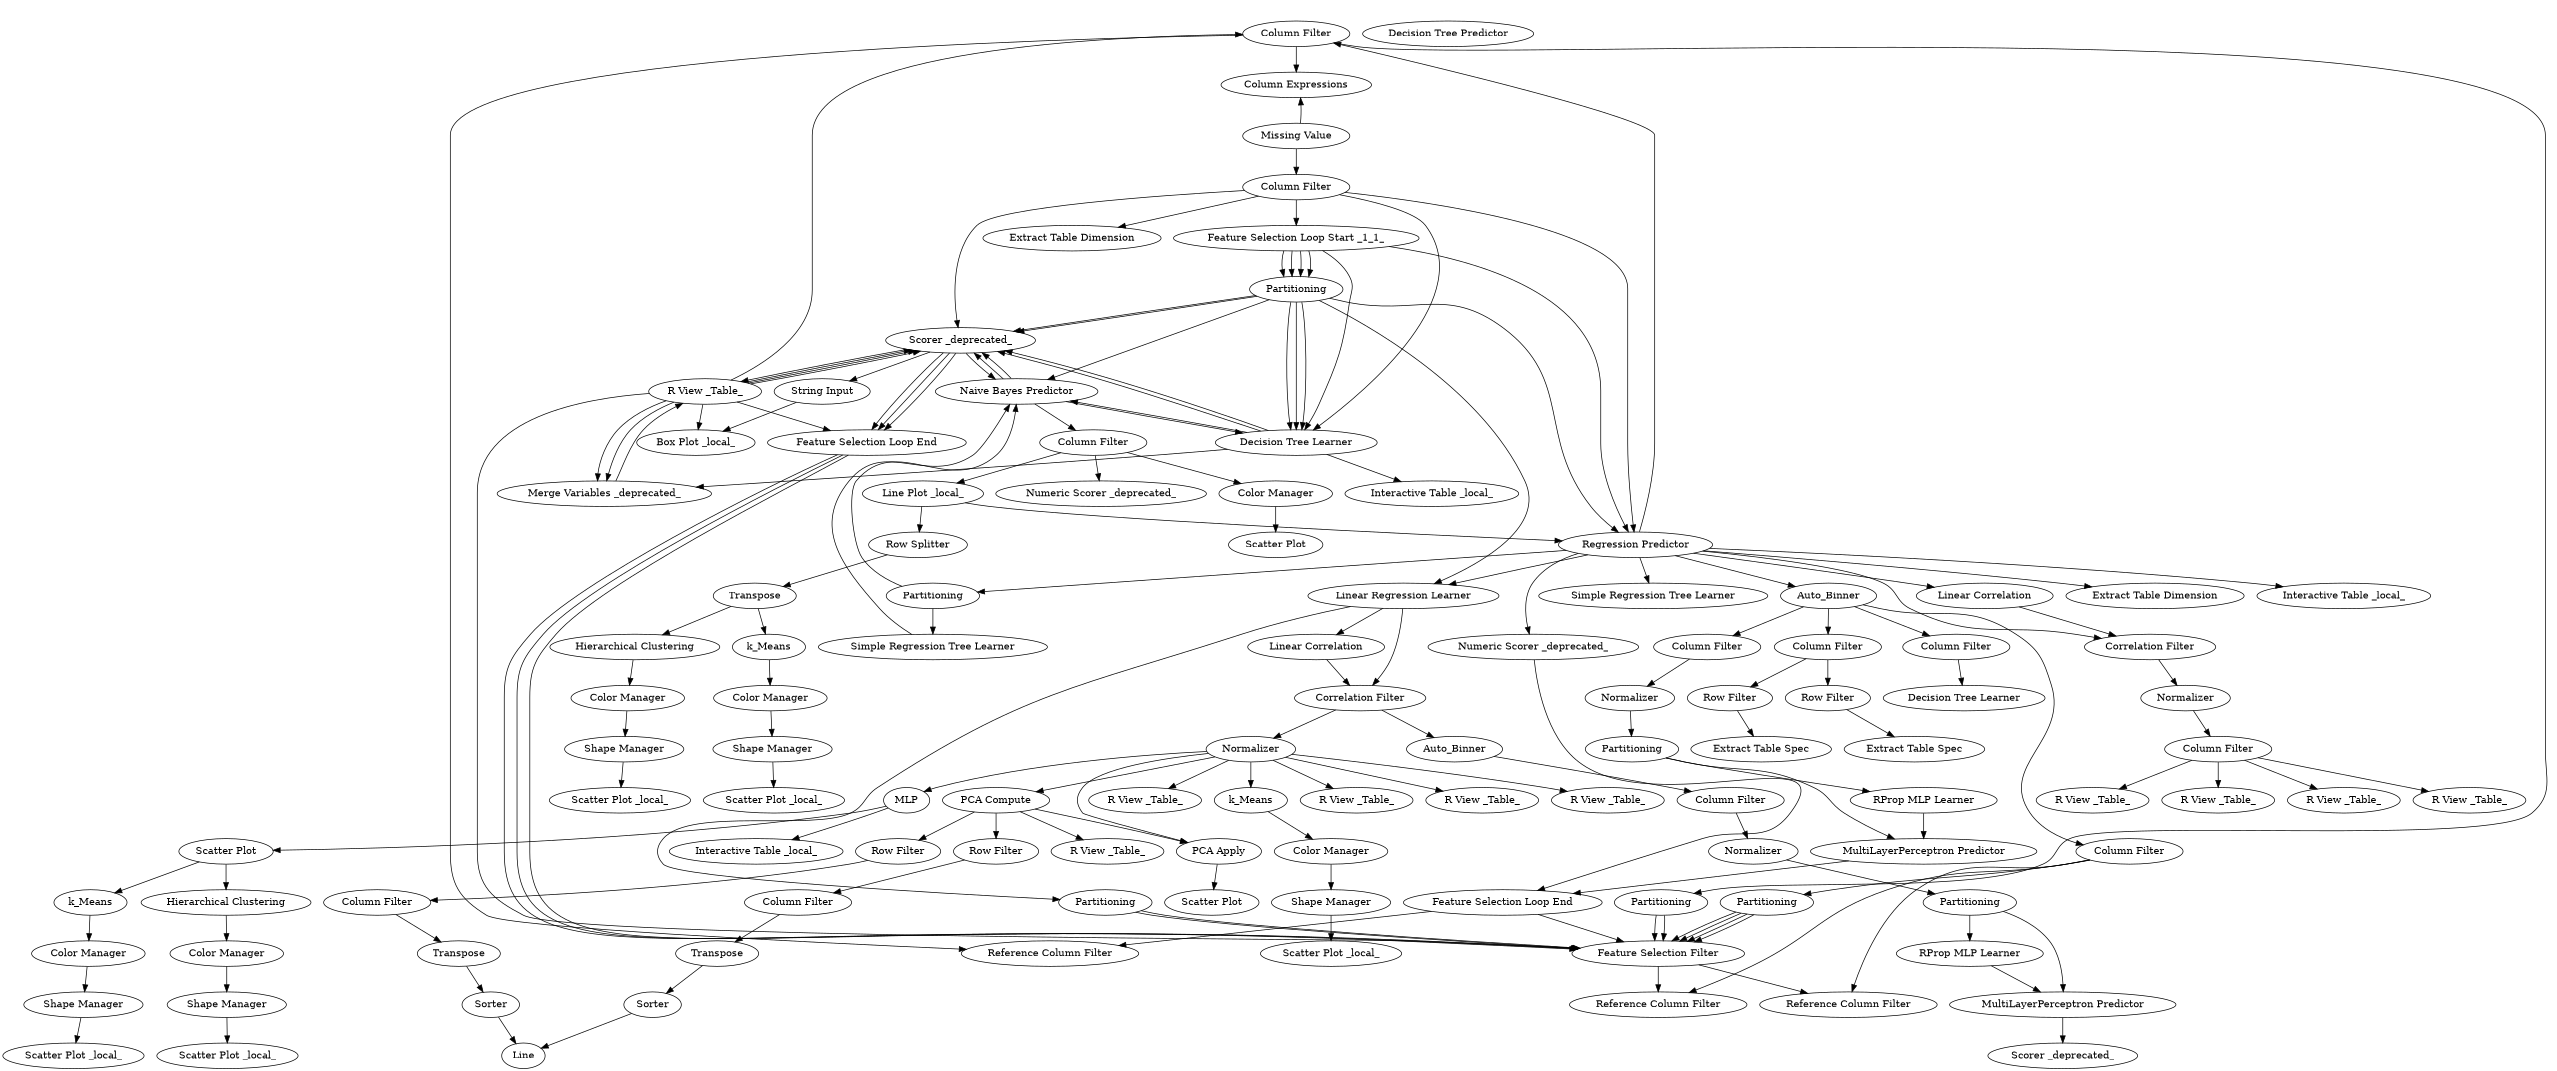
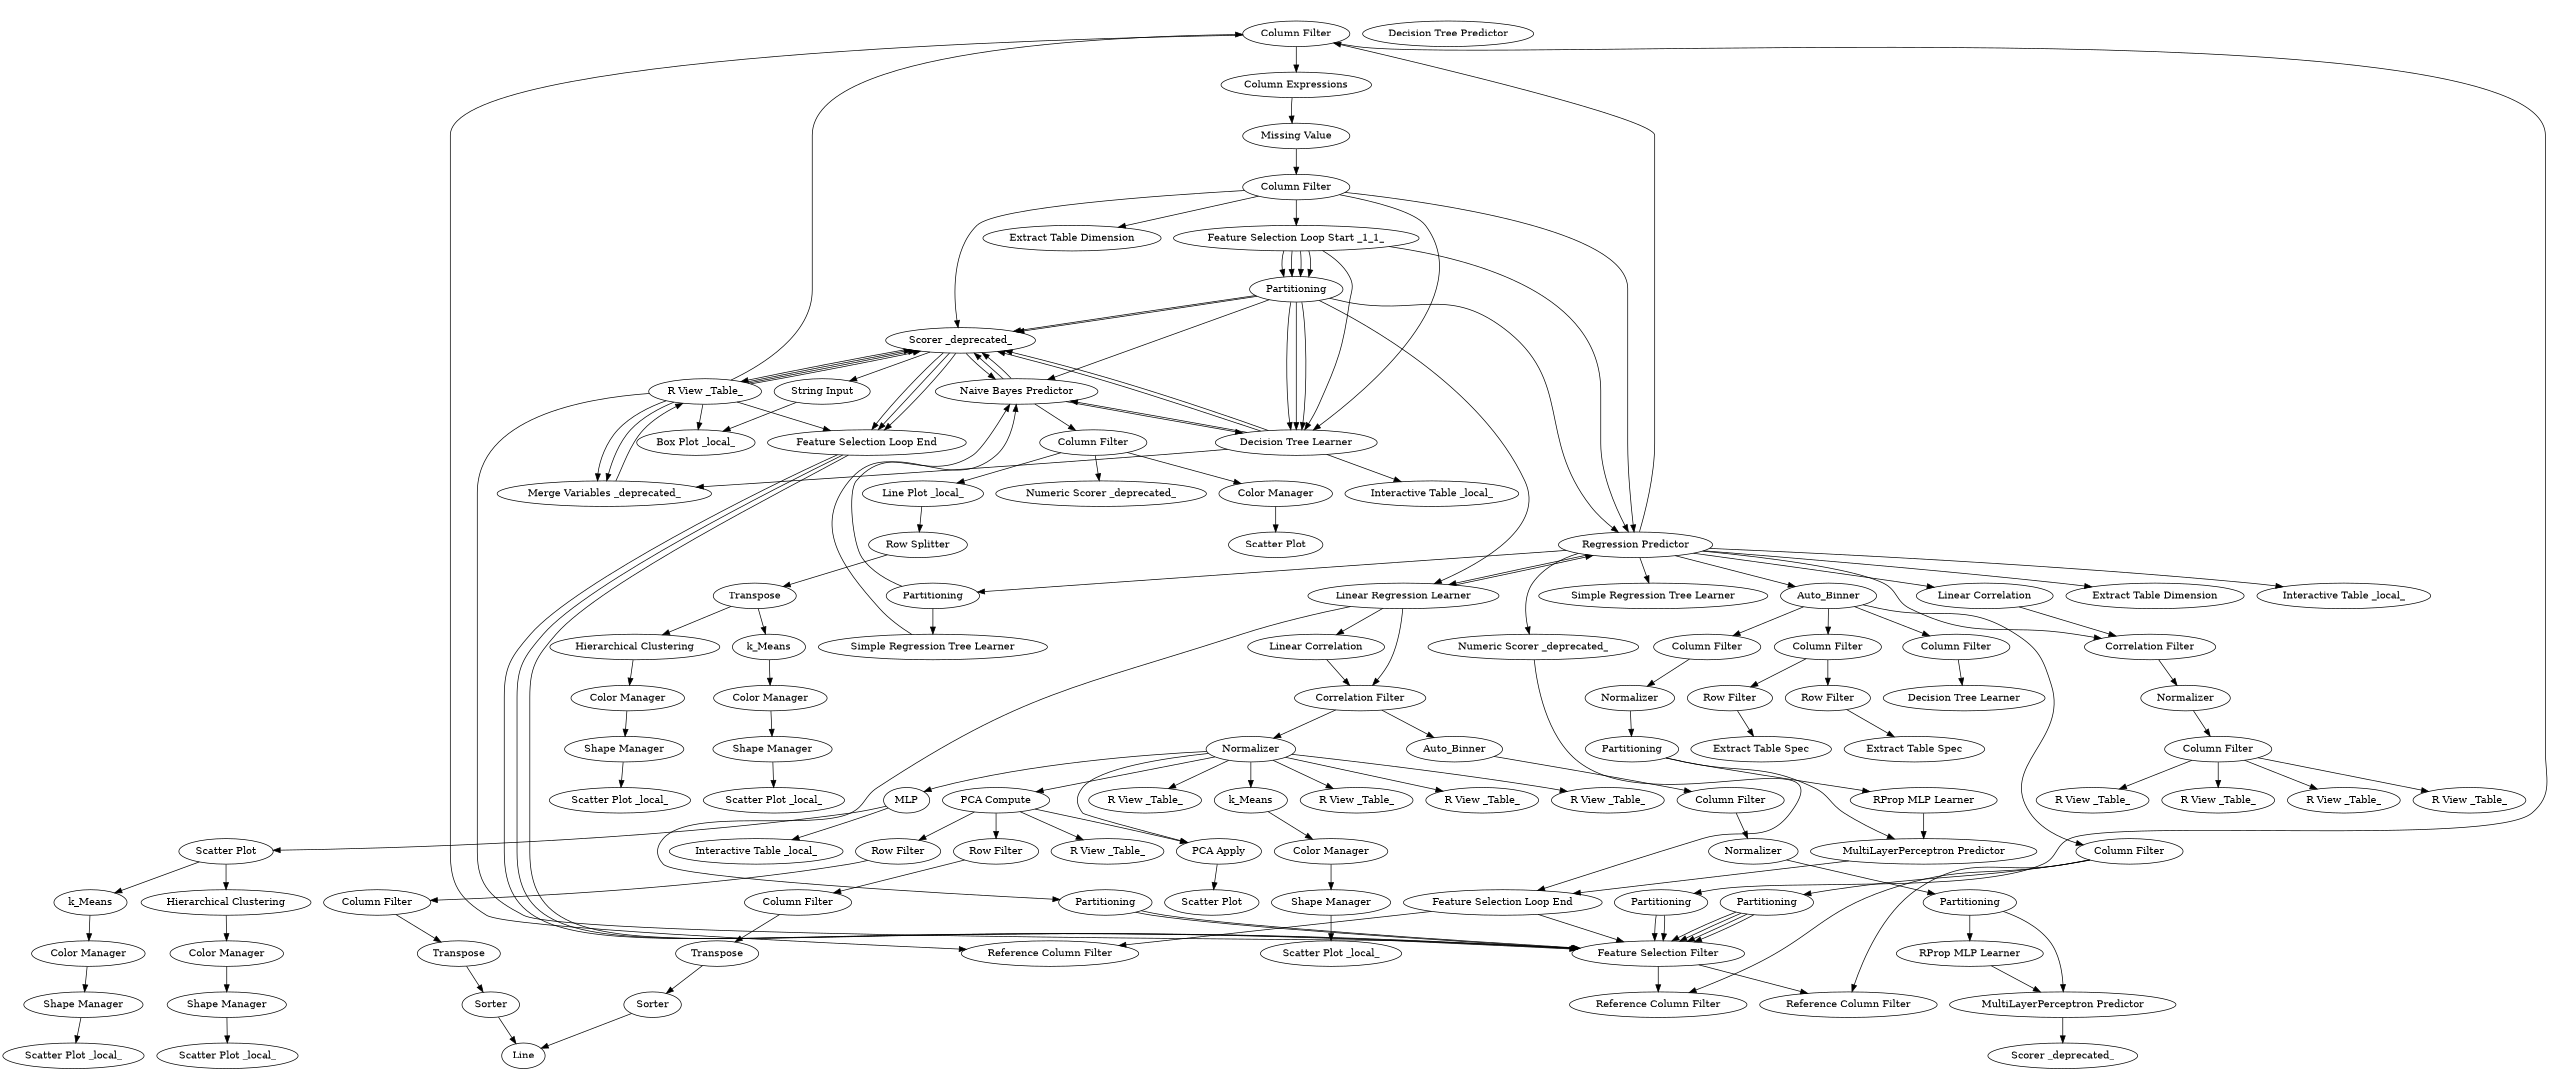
edge "Missing Value" -> "Column Expressions": reversed
edge "Line Plot _local_" -> "Regression Predictor": now "Linear Regression Learner" -> "Regression Predictor"
